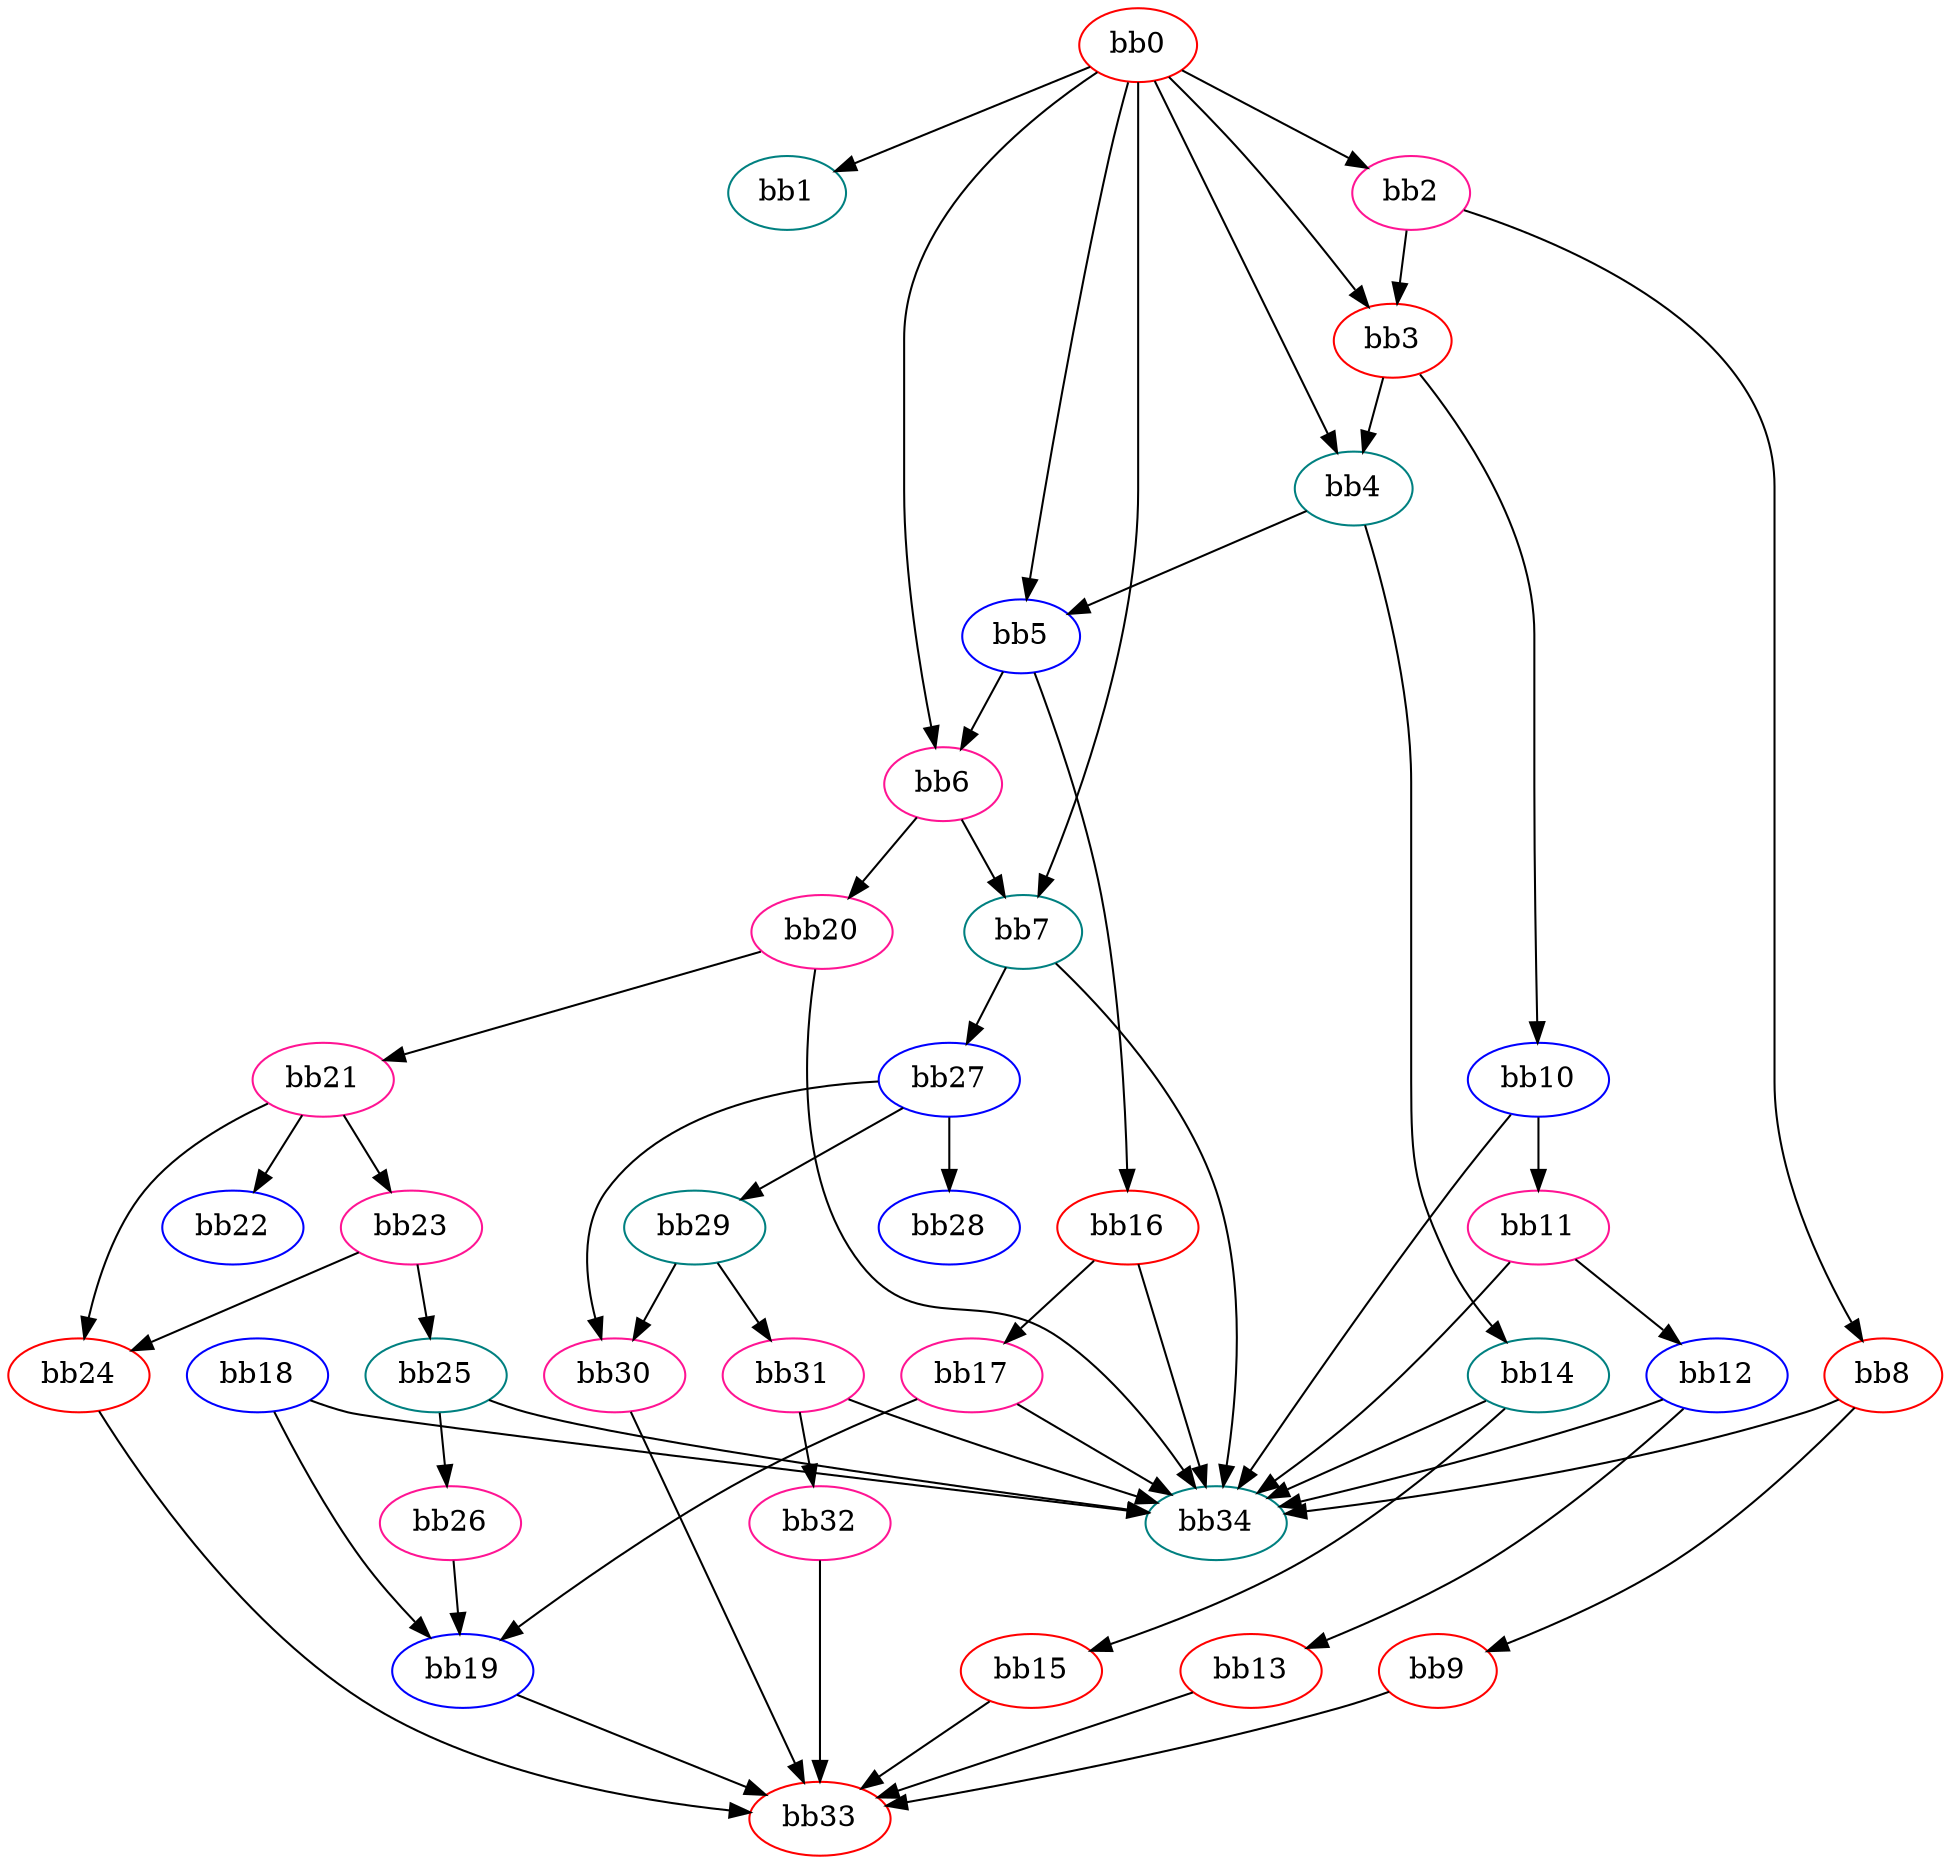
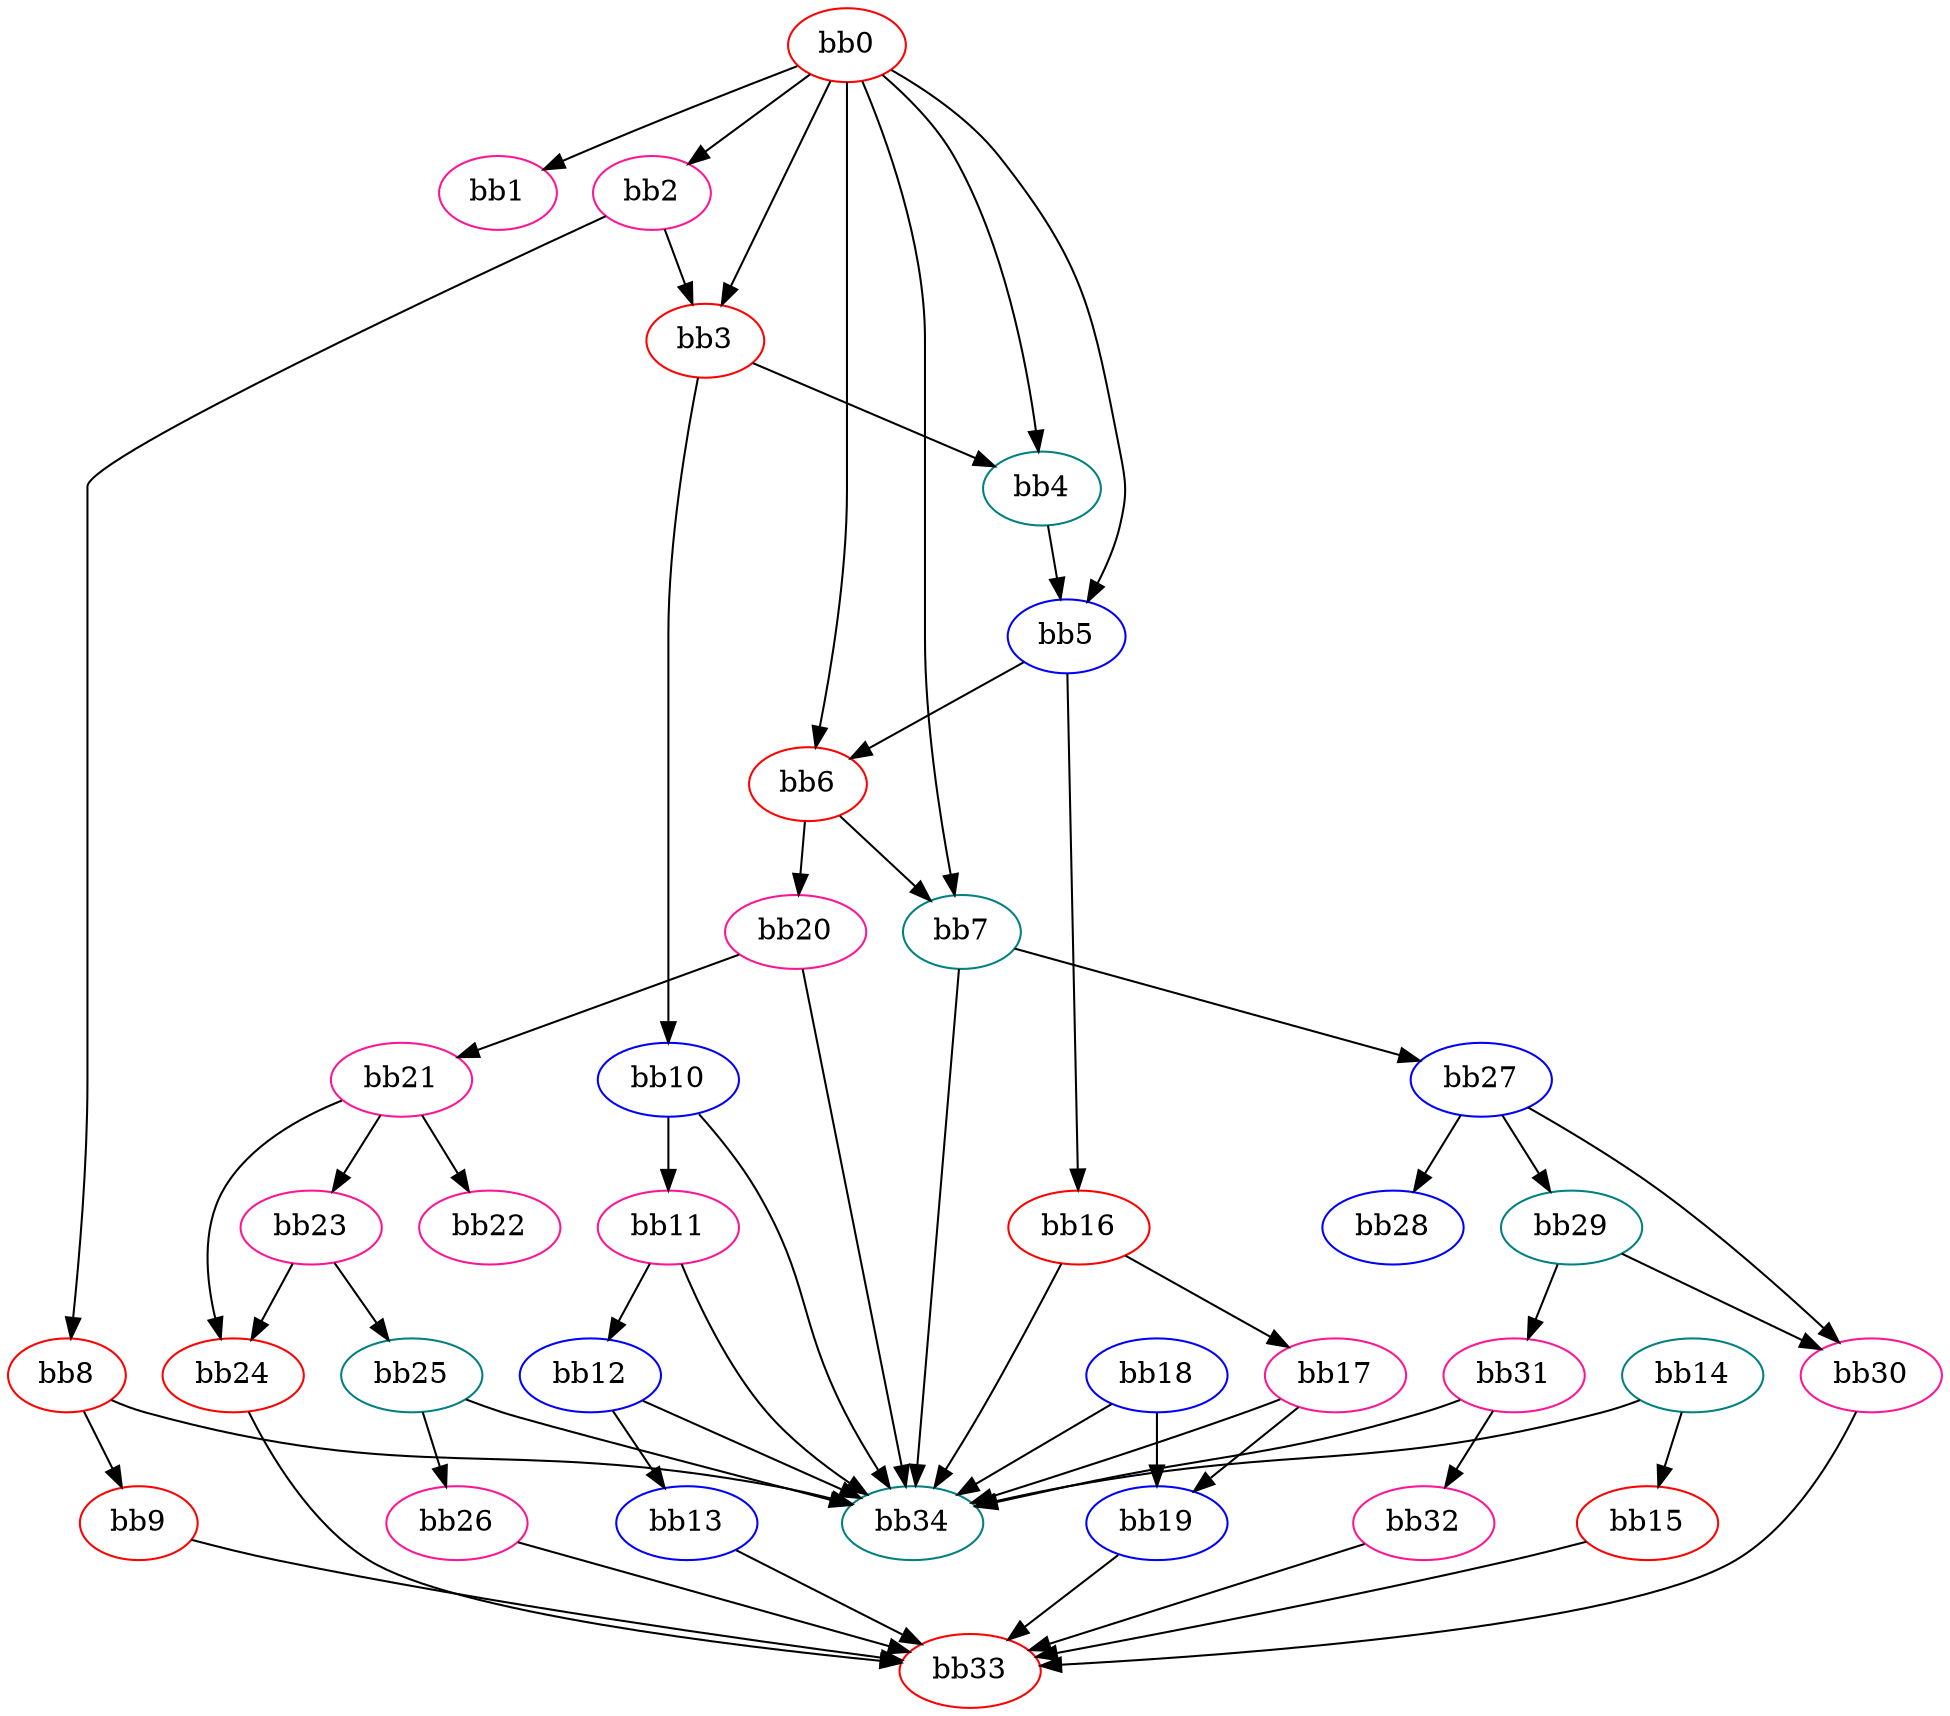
node "bb1": color teal -> deeppink
node "bb6": color deeppink -> red
edge "bb4" -> "bb14": removed
node "bb22": color blue -> deeppink
edge "bb26" -> "bb19": now "bb26" -> "bb33"
node "bb13": color red -> blue
